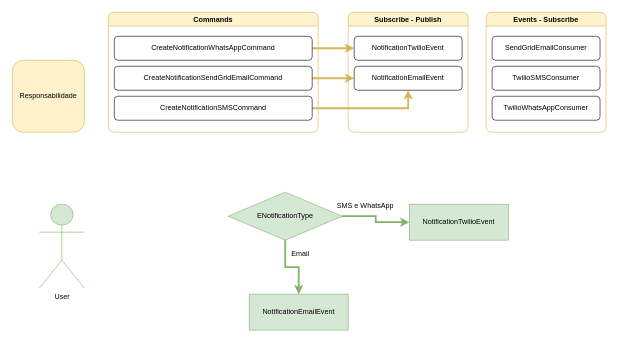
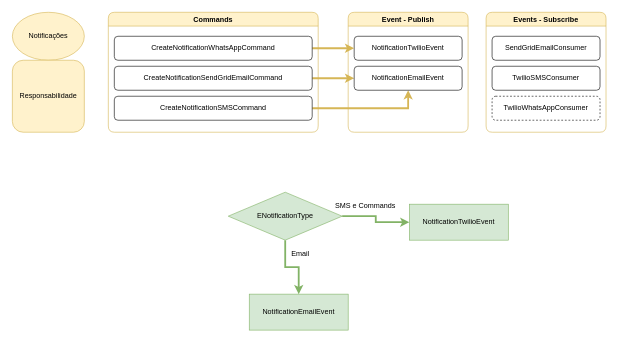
node "Subscribe - Publish": label "Subscribe - Publish" -> "Event - Publish"
node "Notificações": added
node "TwilioWhatsAppConsumer": style solid -> dashed
node "SMS e WhatsApp": label "SMS e WhatsApp" -> "SMS e Commands"
node "User": removed
